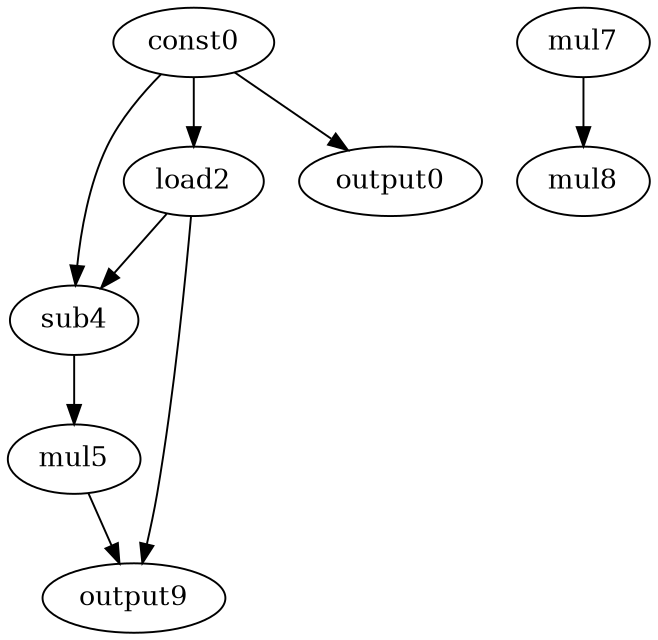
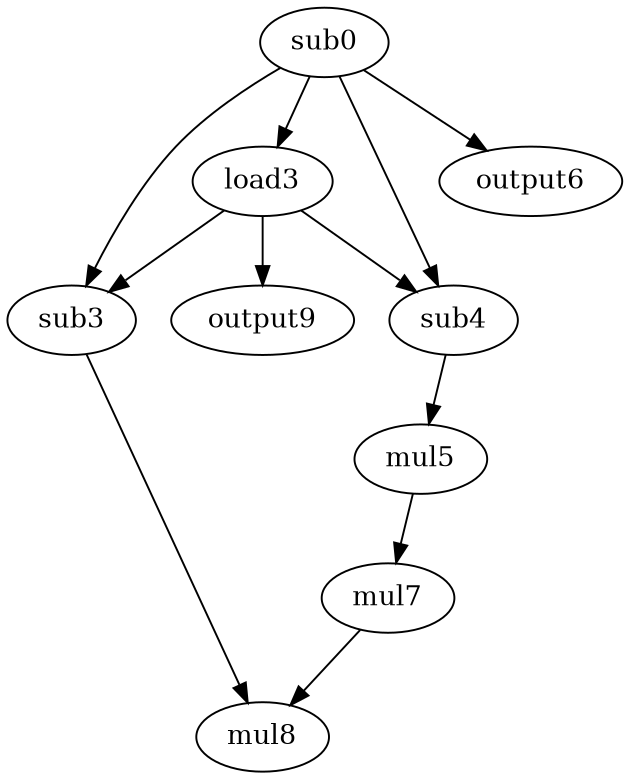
node "const0": label "const0" -> "sub0"
node "load2": label "load2" -> "load3"
node "output0": label "output0" -> "output6"
node "sub3": added
edge "mul5" -> "output9": now "mul5" -> "mul7"
